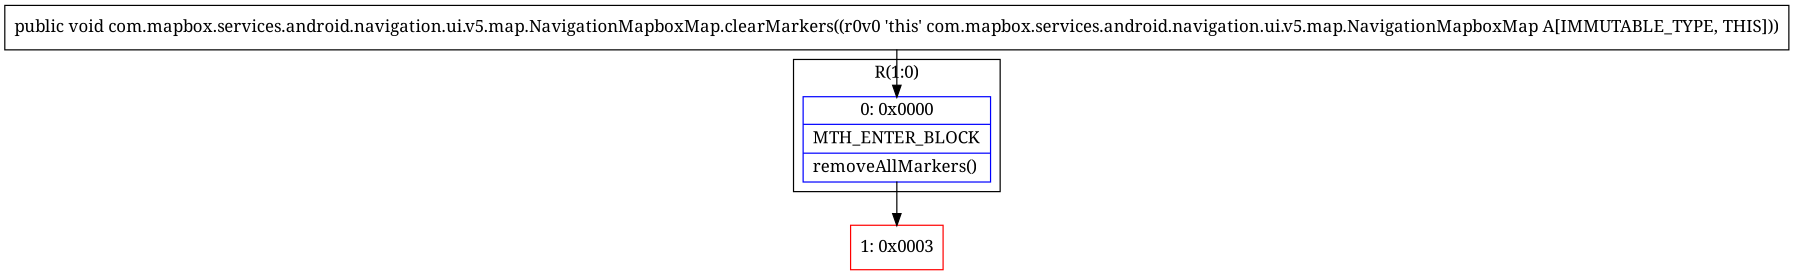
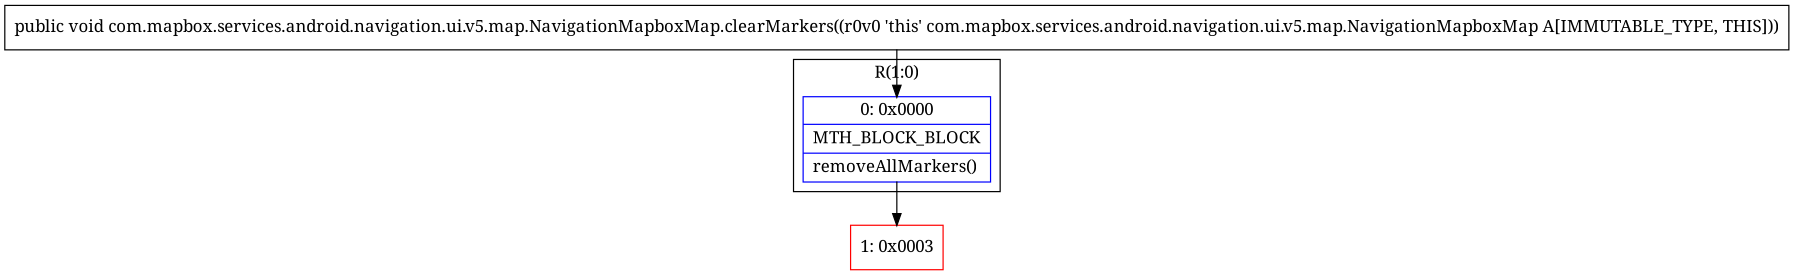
node "0: 0x0000": text "MTH_ENTER_BLOCK" -> "MTH_BLOCK_BLOCK"
